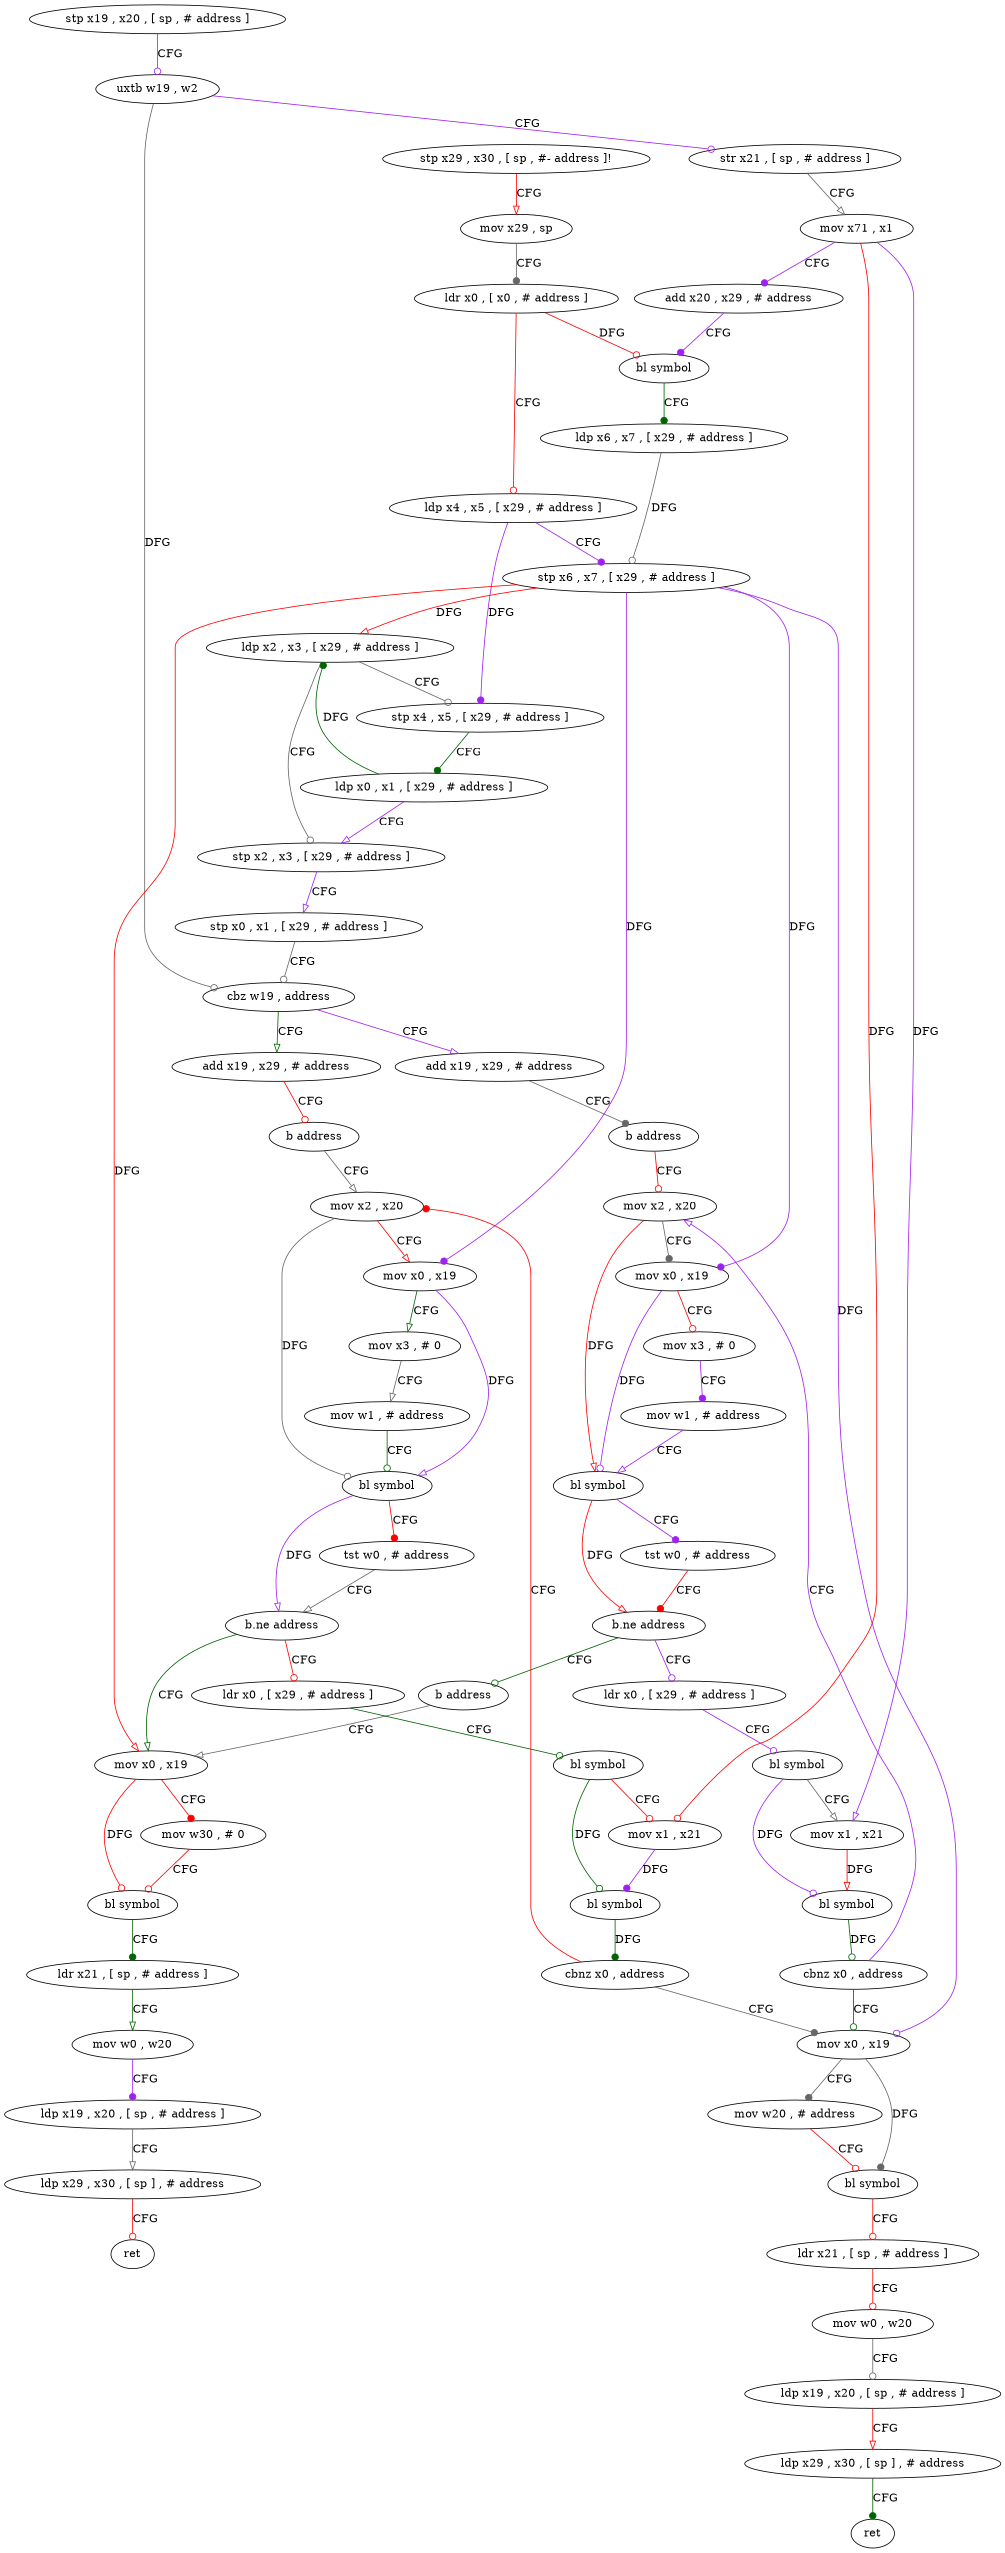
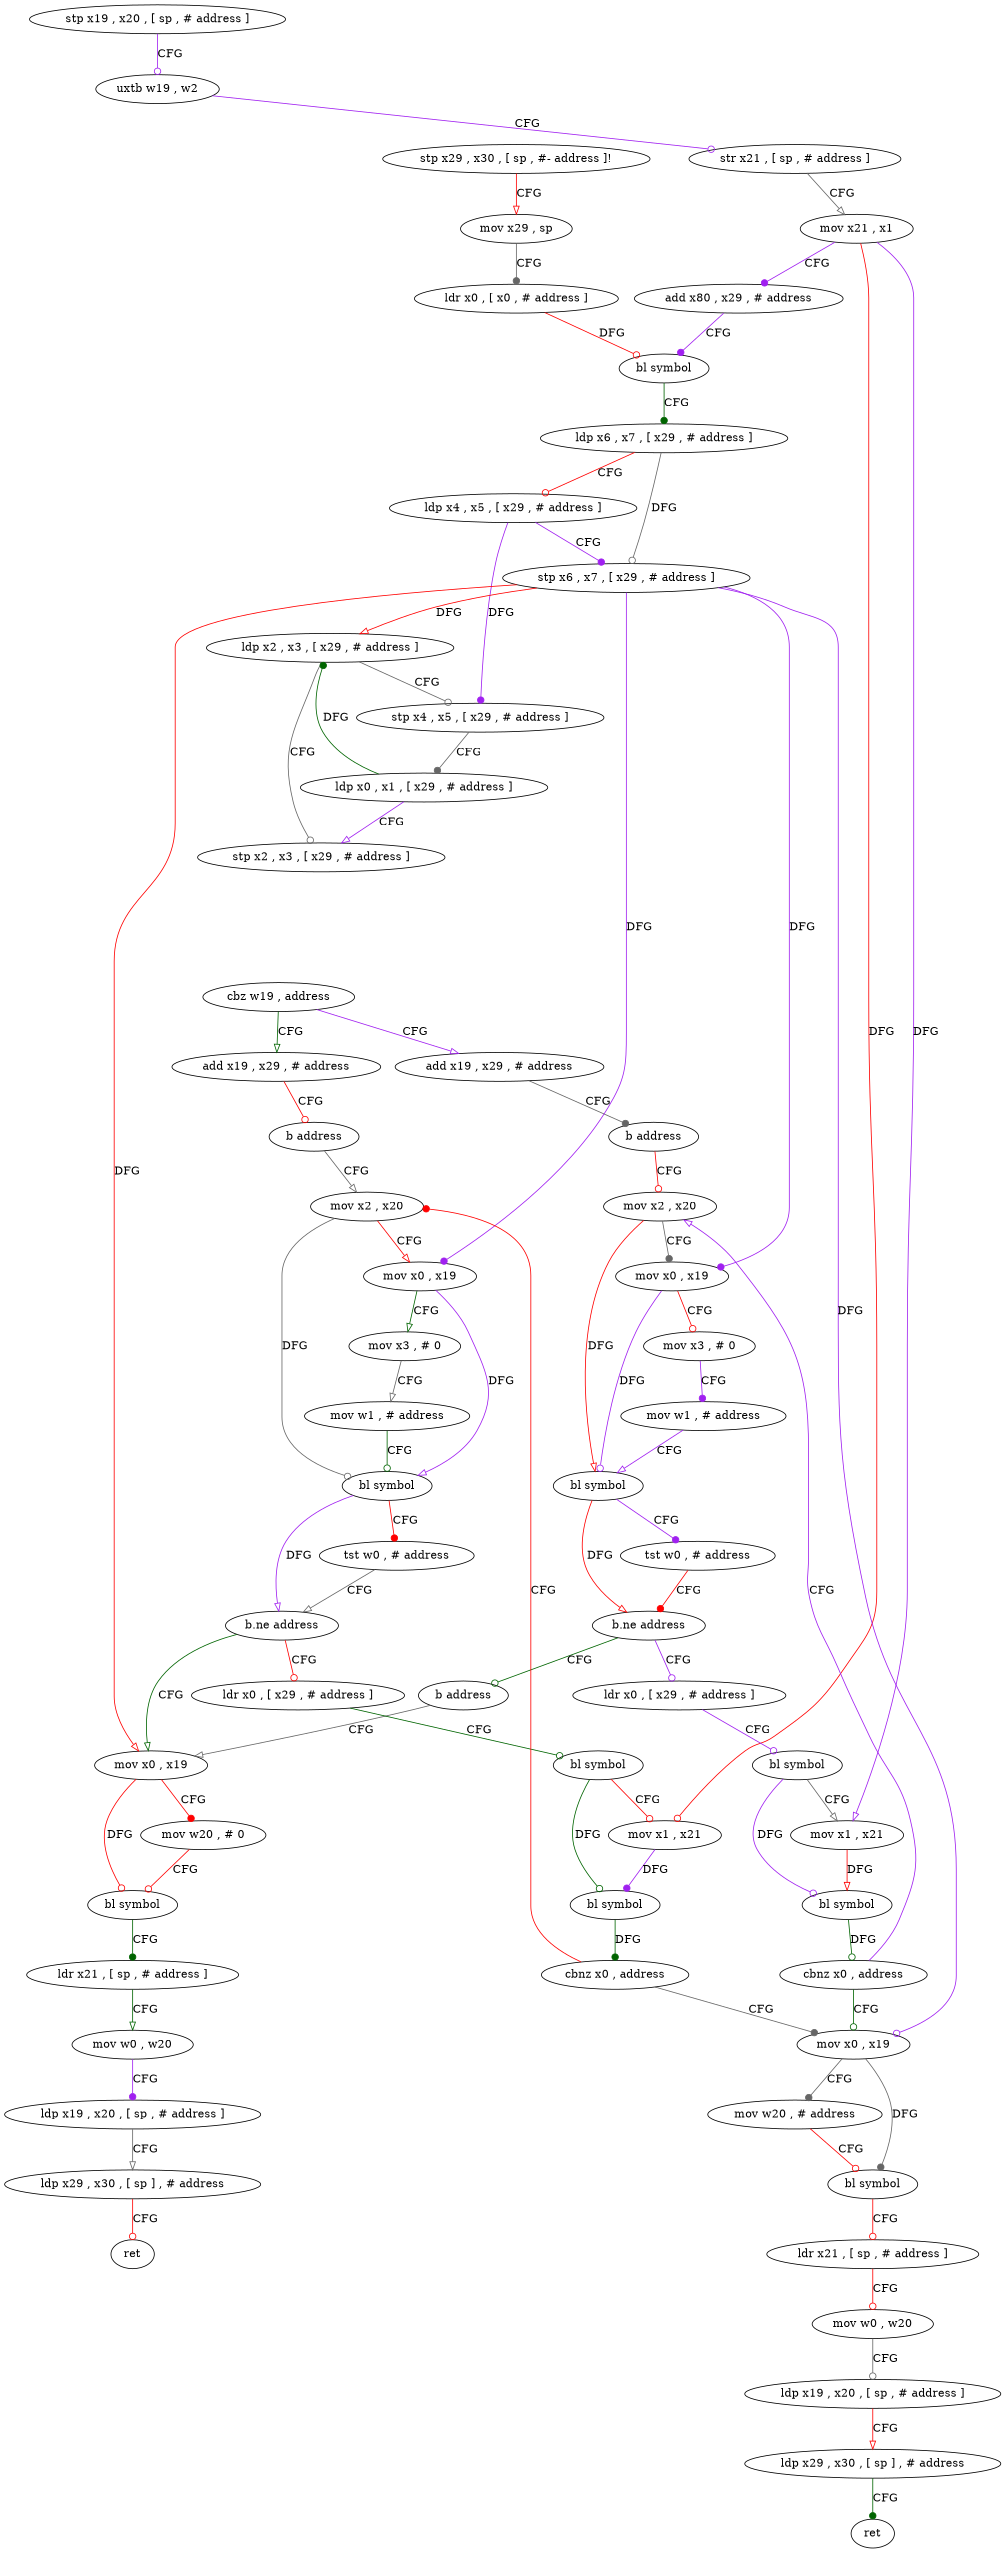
node "mov x71 , x1": label "mov x71 , x1" -> "mov x21 , x1"
node "add x20 , x29 , # address": label "add x20 , x29 , # address" -> "add x80 , x29 , # address"
edge "ldr x0 , [ x0 , # address ]" -> "ldp x4 , x5 , [ x29 , # address ]": now "ldp x6 , x7 , [ x29 , # address ]" -> "ldp x4 , x5 , [ x29 , # address ]"
edge "uxtb w19 , w2" -> "cbz w19 , address": removed, label "DFG"
edge "stp x4 , x5 , [ x29 , # address ]" -> "ldp x0 , x1 , [ x29 , # address ]": color darkgreen -> gray40
node "stp x0 , x1 , [ x29 , # address ]": removed
node "mov w30 , # 0": label "mov w30 , # 0" -> "mov w20 , # 0"
